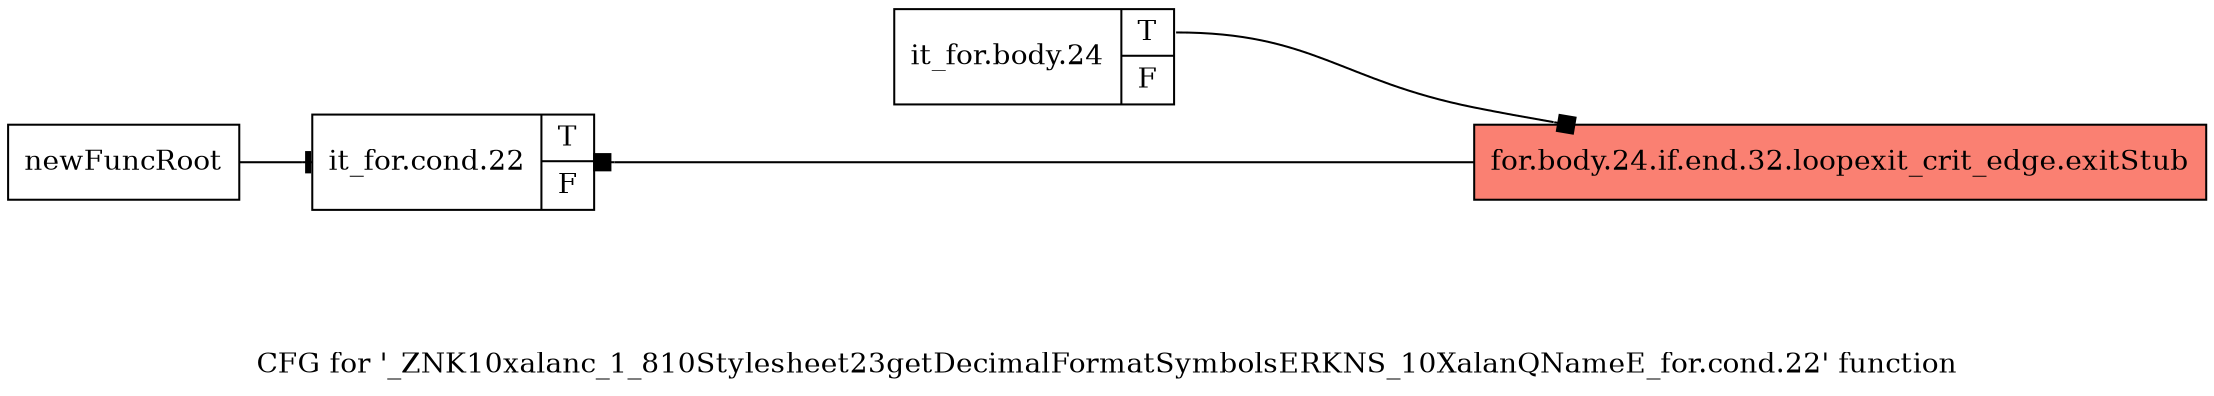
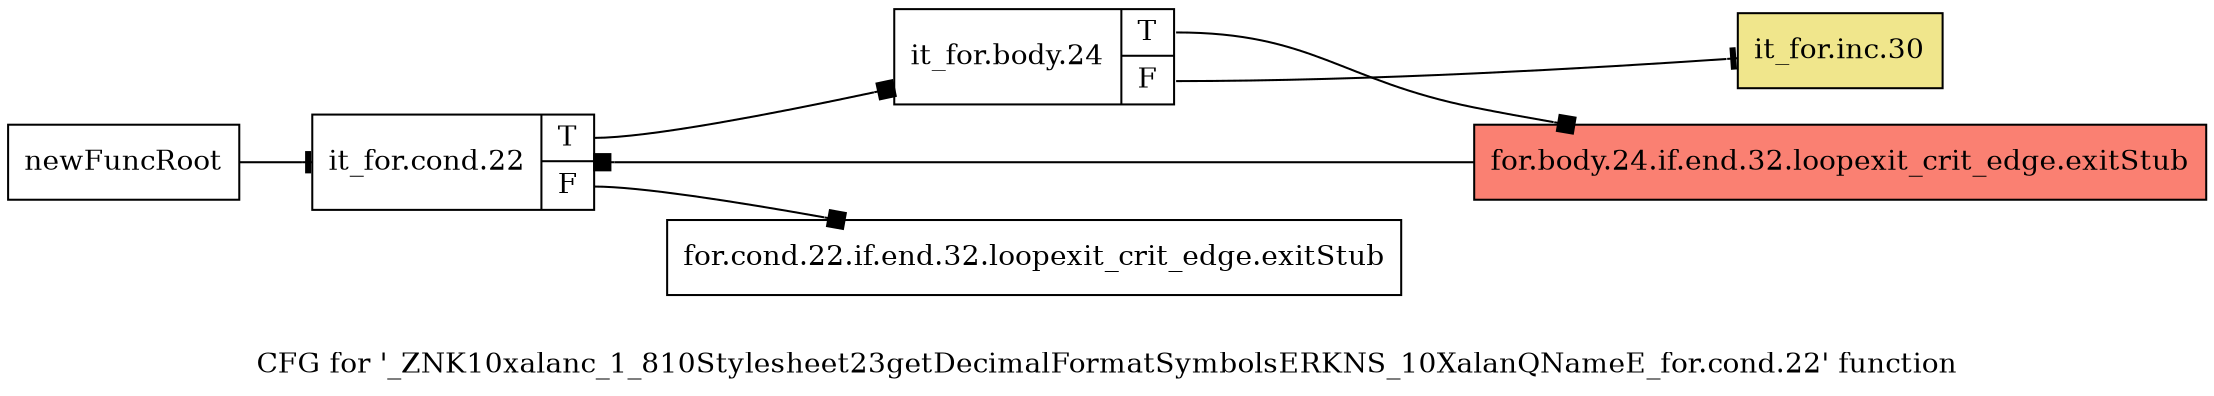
node "it_for.inc.30": added
edge "it_for.cond.22" -> "it_for.body.24": added
node "for.cond.22.if.end.32.loopexit_crit_edge.exitStub": added
